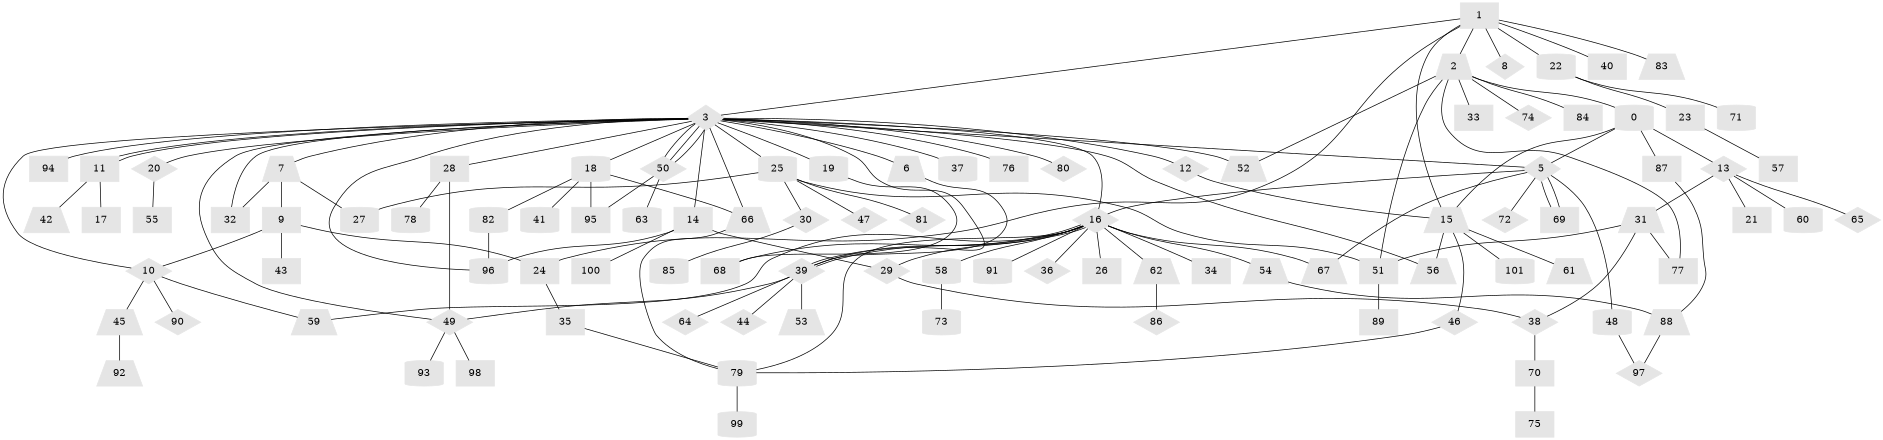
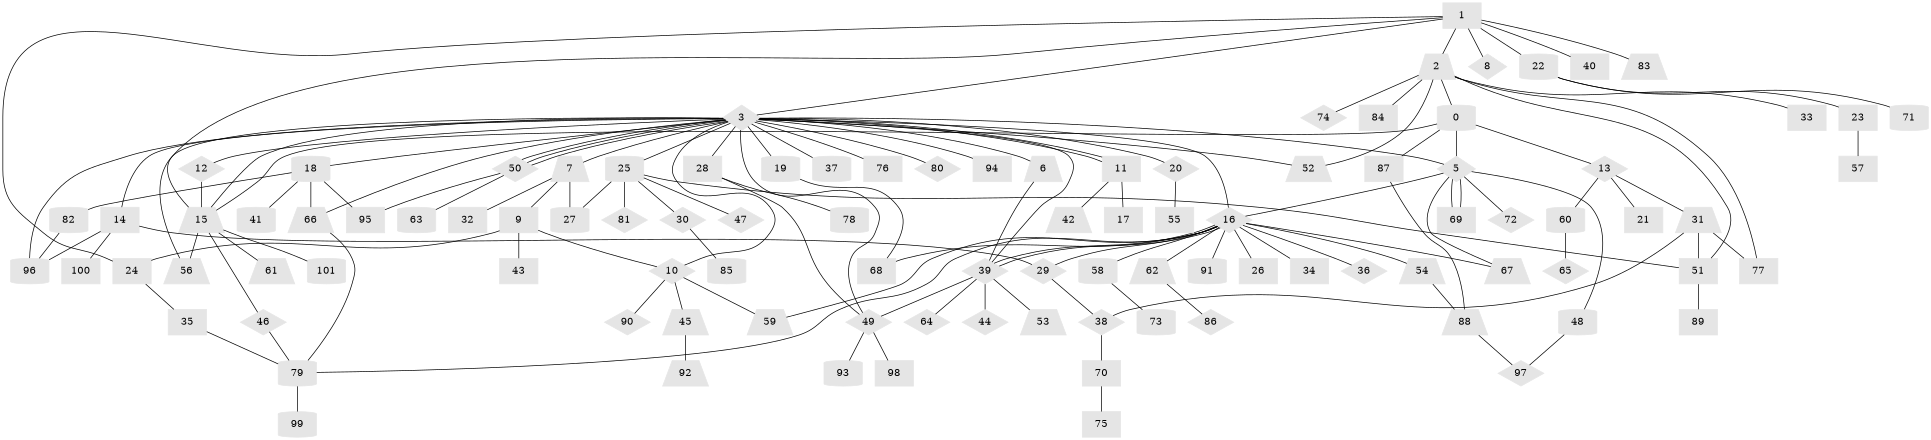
edge "3" -- "32": now "3" -- "15"
edge "13" -- "65": now "60" -- "65"
